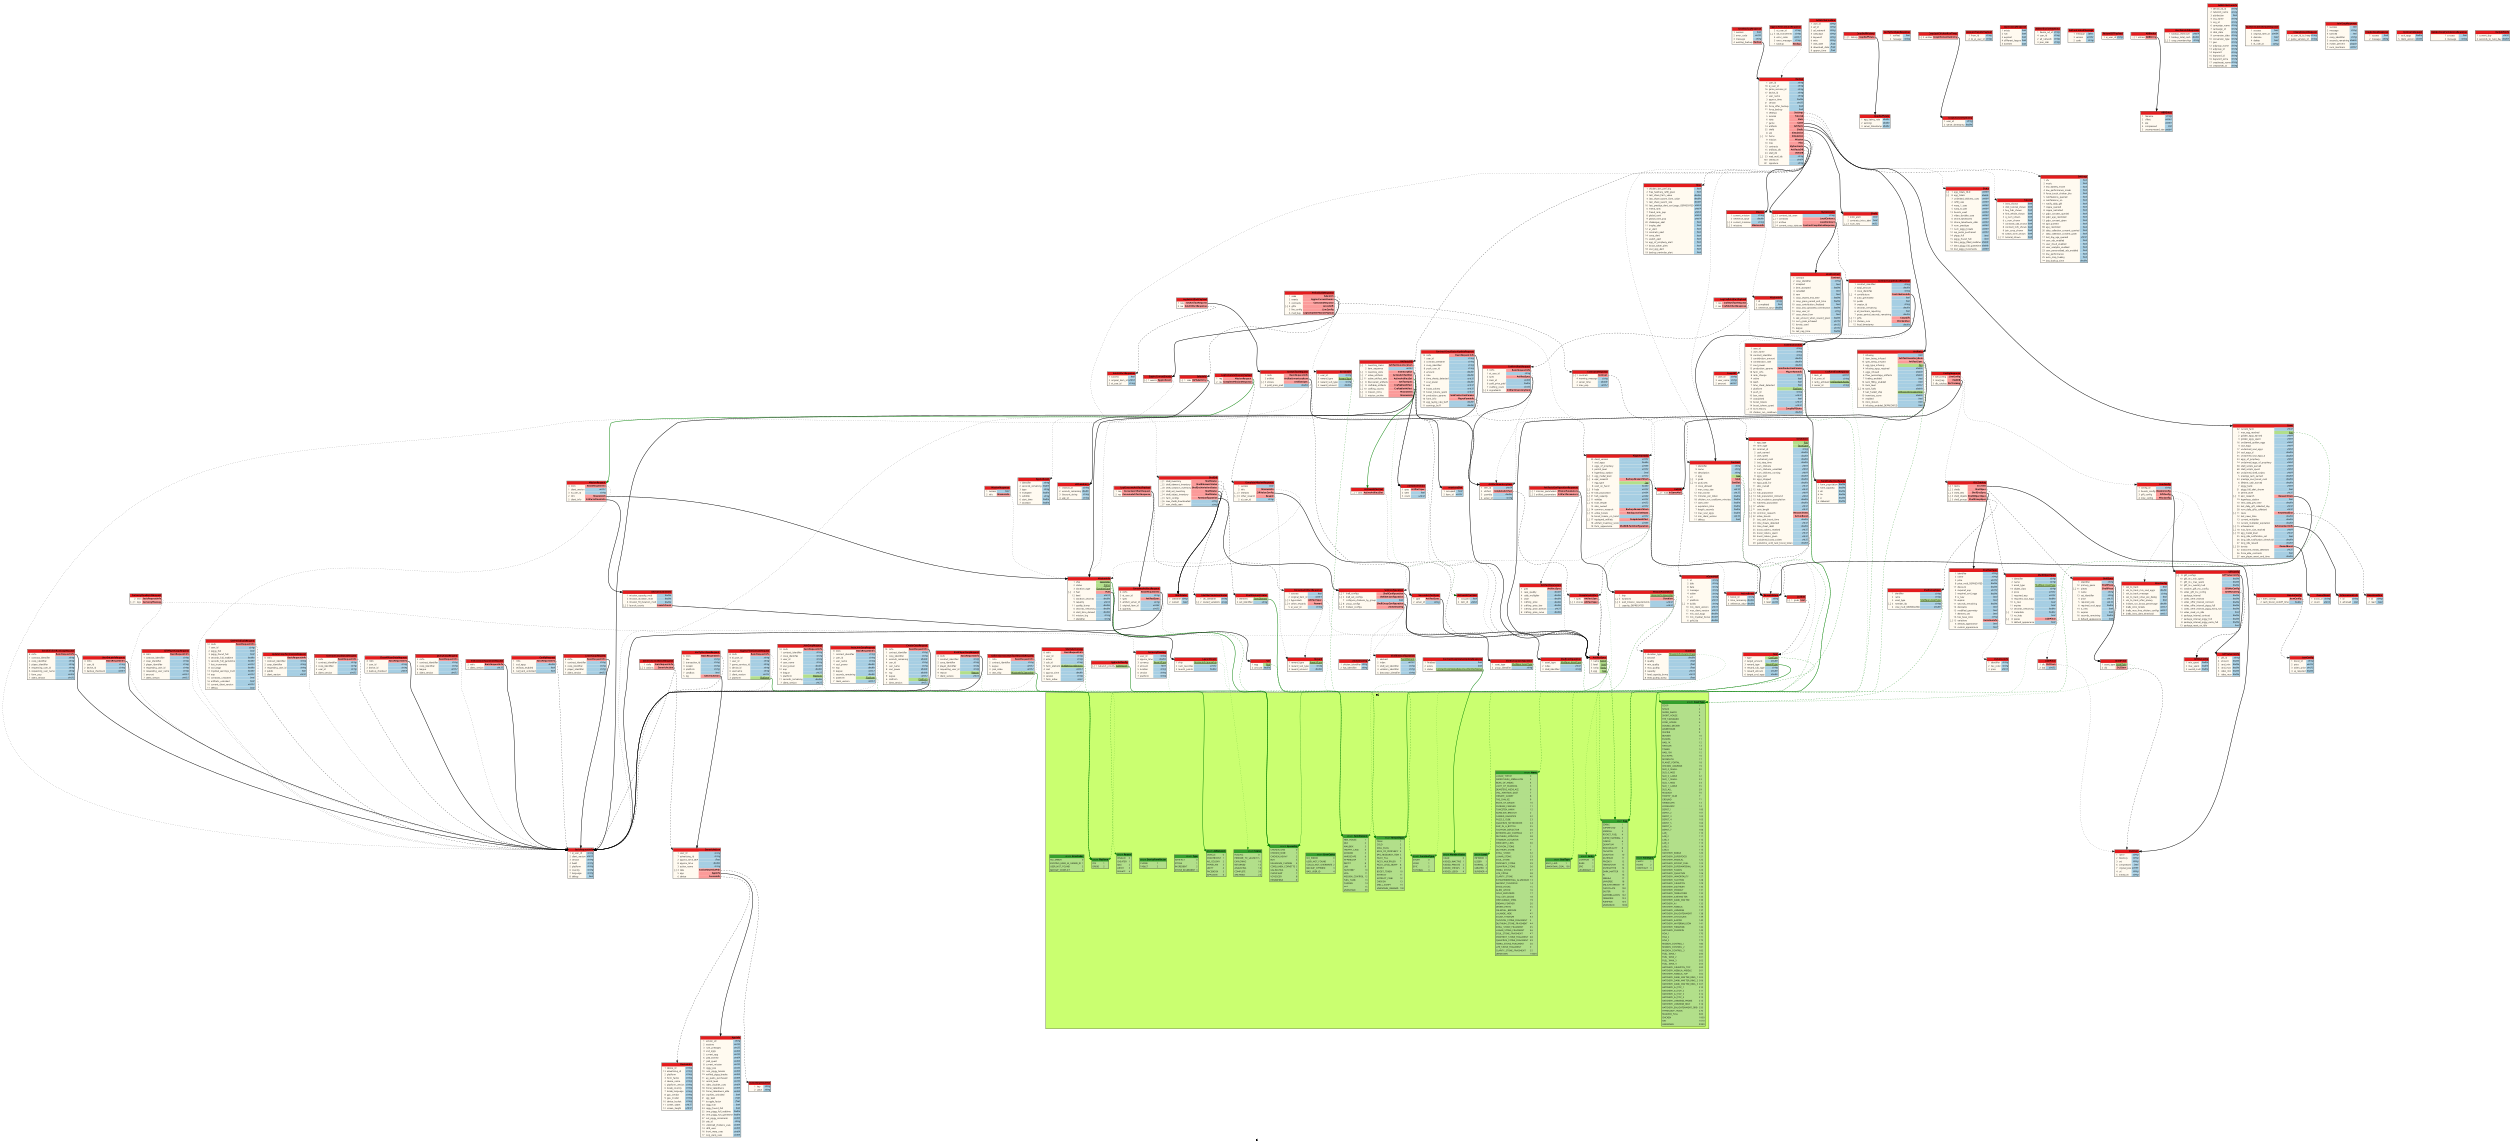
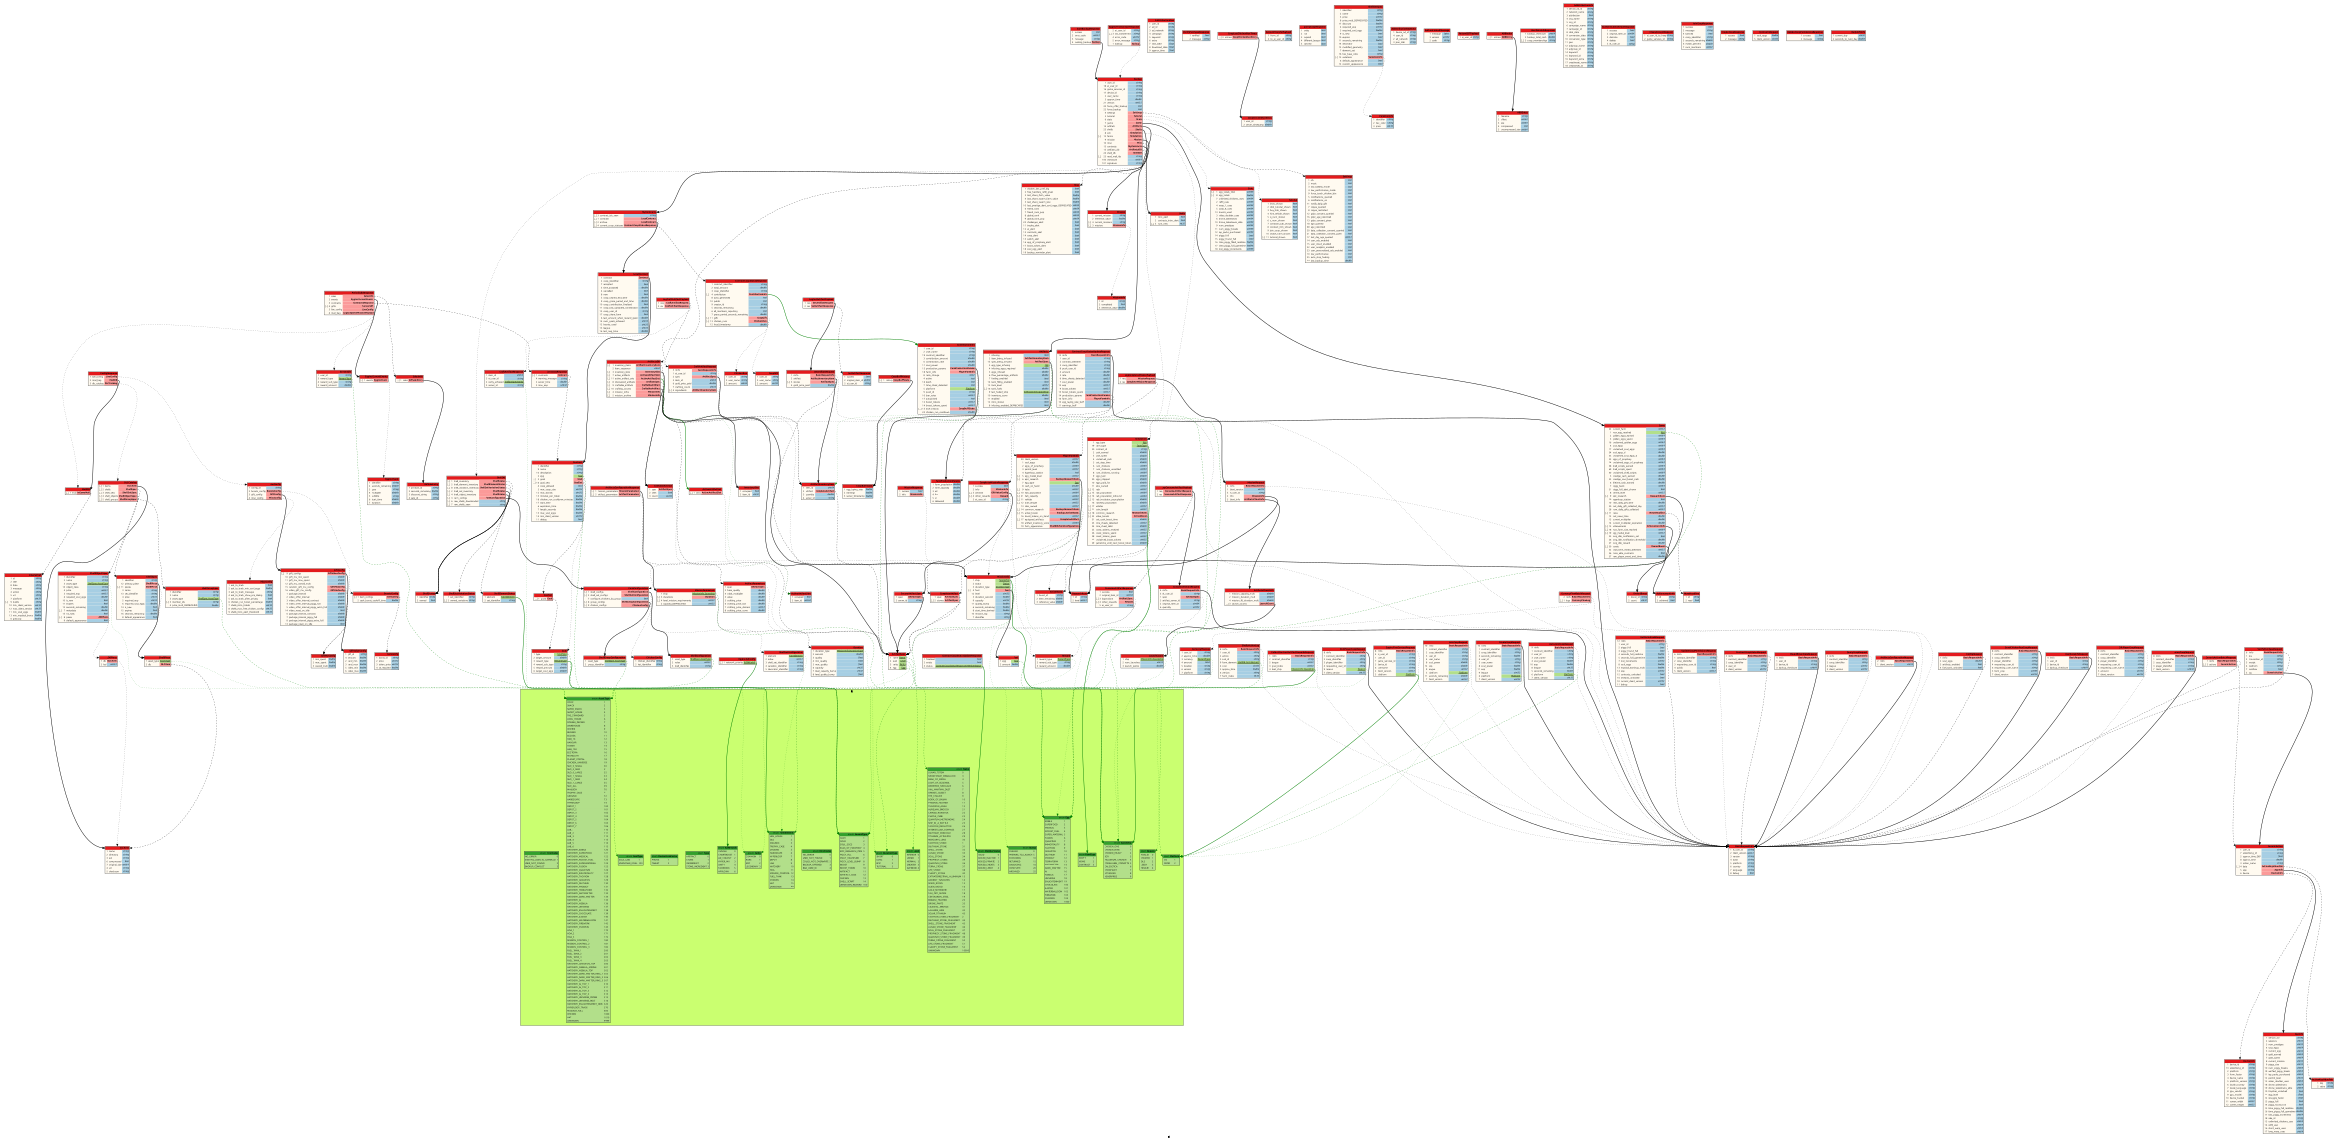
edge "ContractCoopStatusResponse" -> "ContributionInfo": color #000000 -> #008000
node "ChickenRun": added
edge "ContractCoopStatusUpdateRequest" -> "FarmProductionParams": added
edge "Artifacts" -> "ArtifactInventoryItem": color #000000 -> #008000
edge "LogCompleteMissionPayload" -> "MissionRequest": color #008000 -> #000000
edge "ContributionInfo" -> "CoopBuffState": added
edge "DLCCatalog" -> "ShellSetSpec": removed
